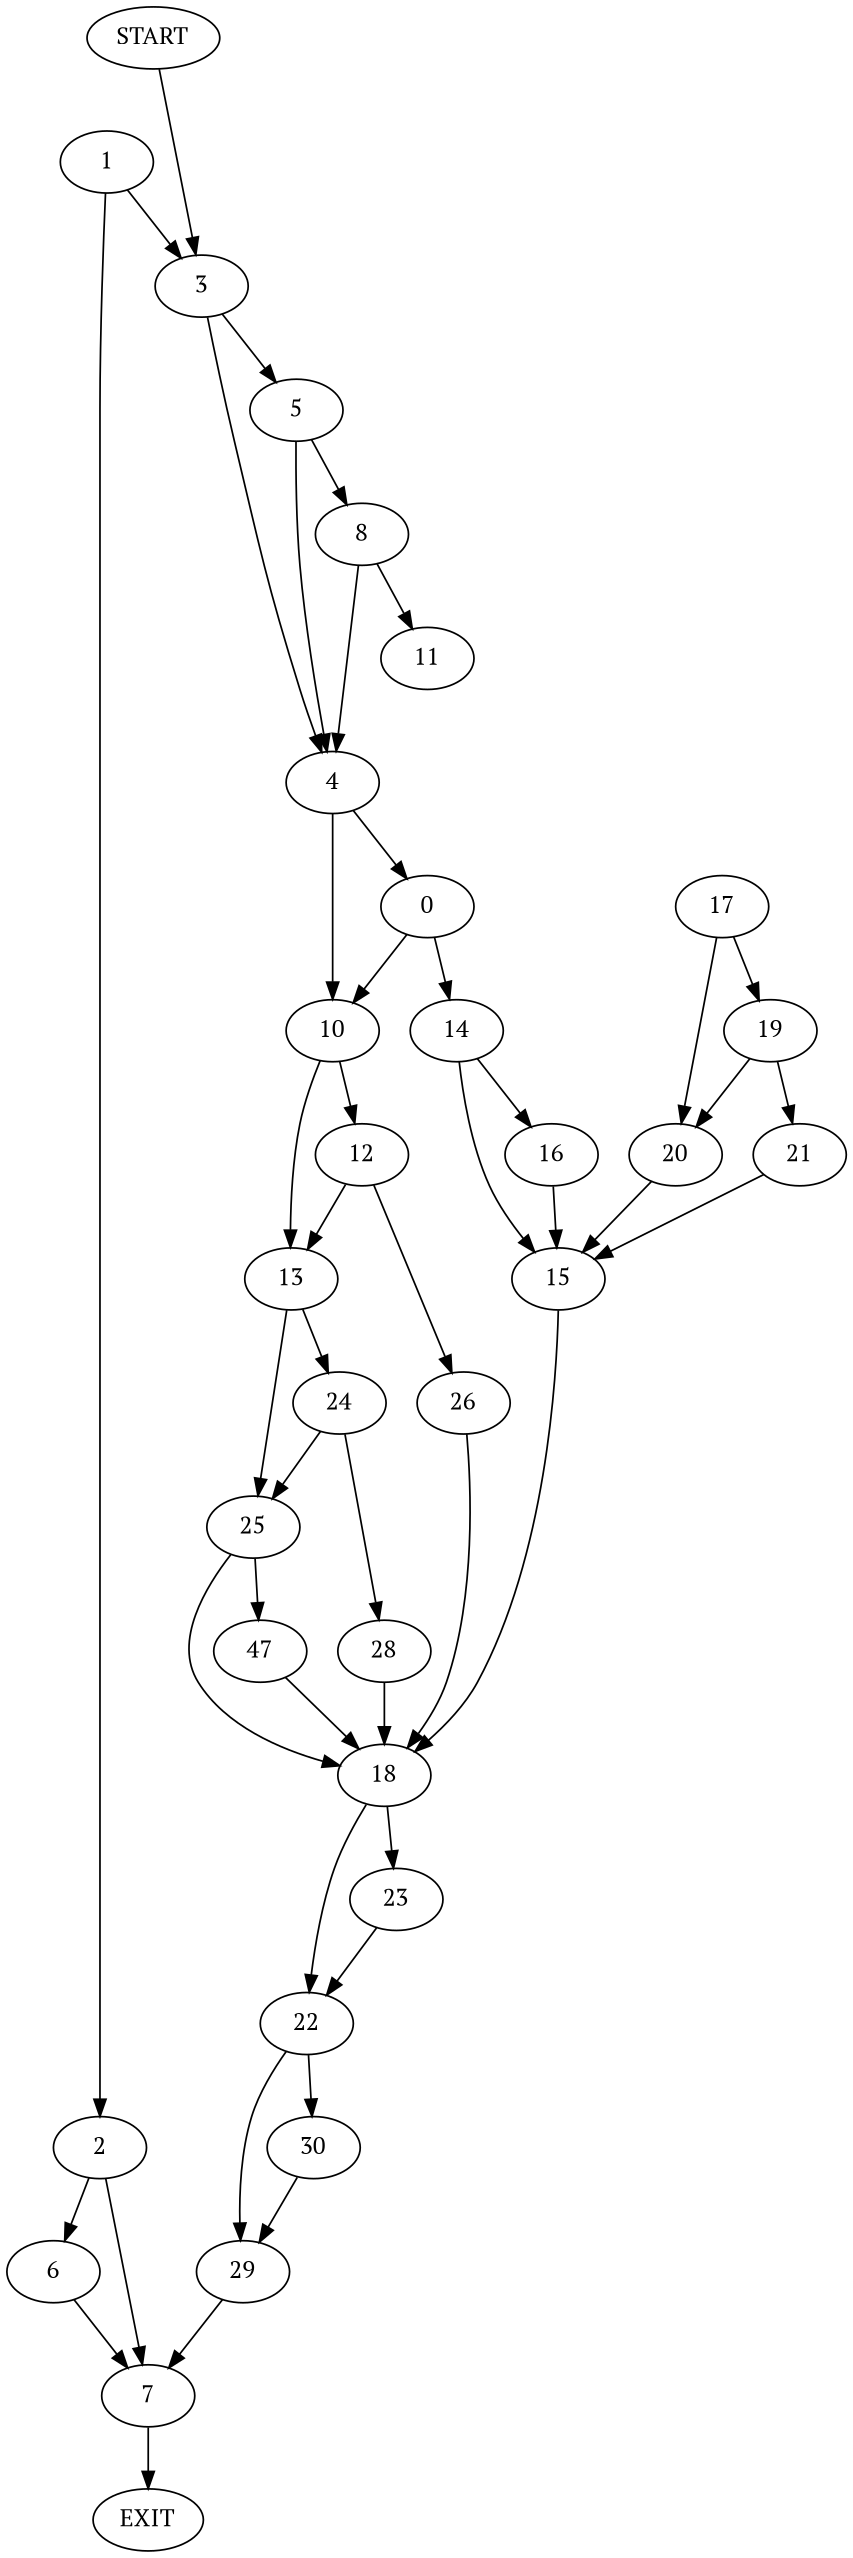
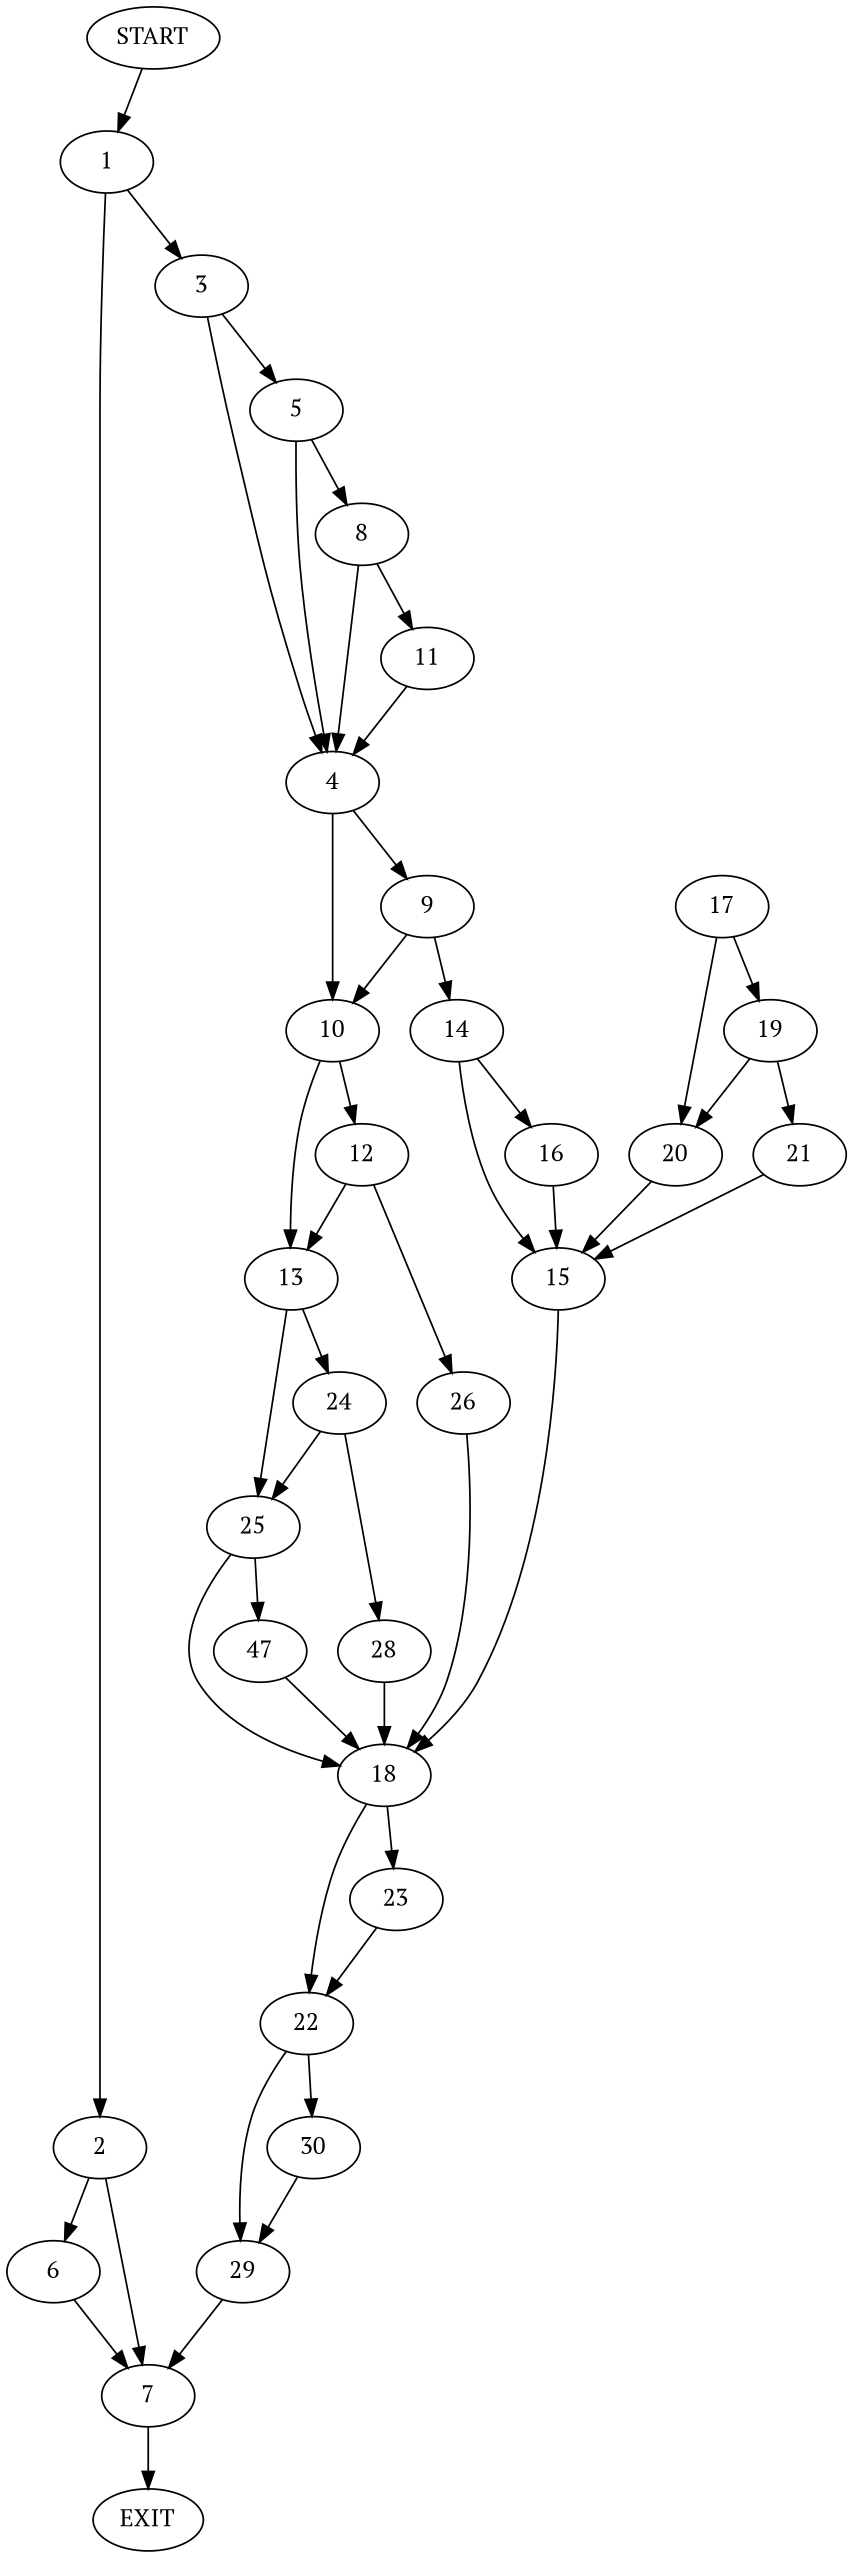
edge "START" -> "3": now "START" -> "1"
edge "11" -> "4": added
node "0": label "0" -> "9"
